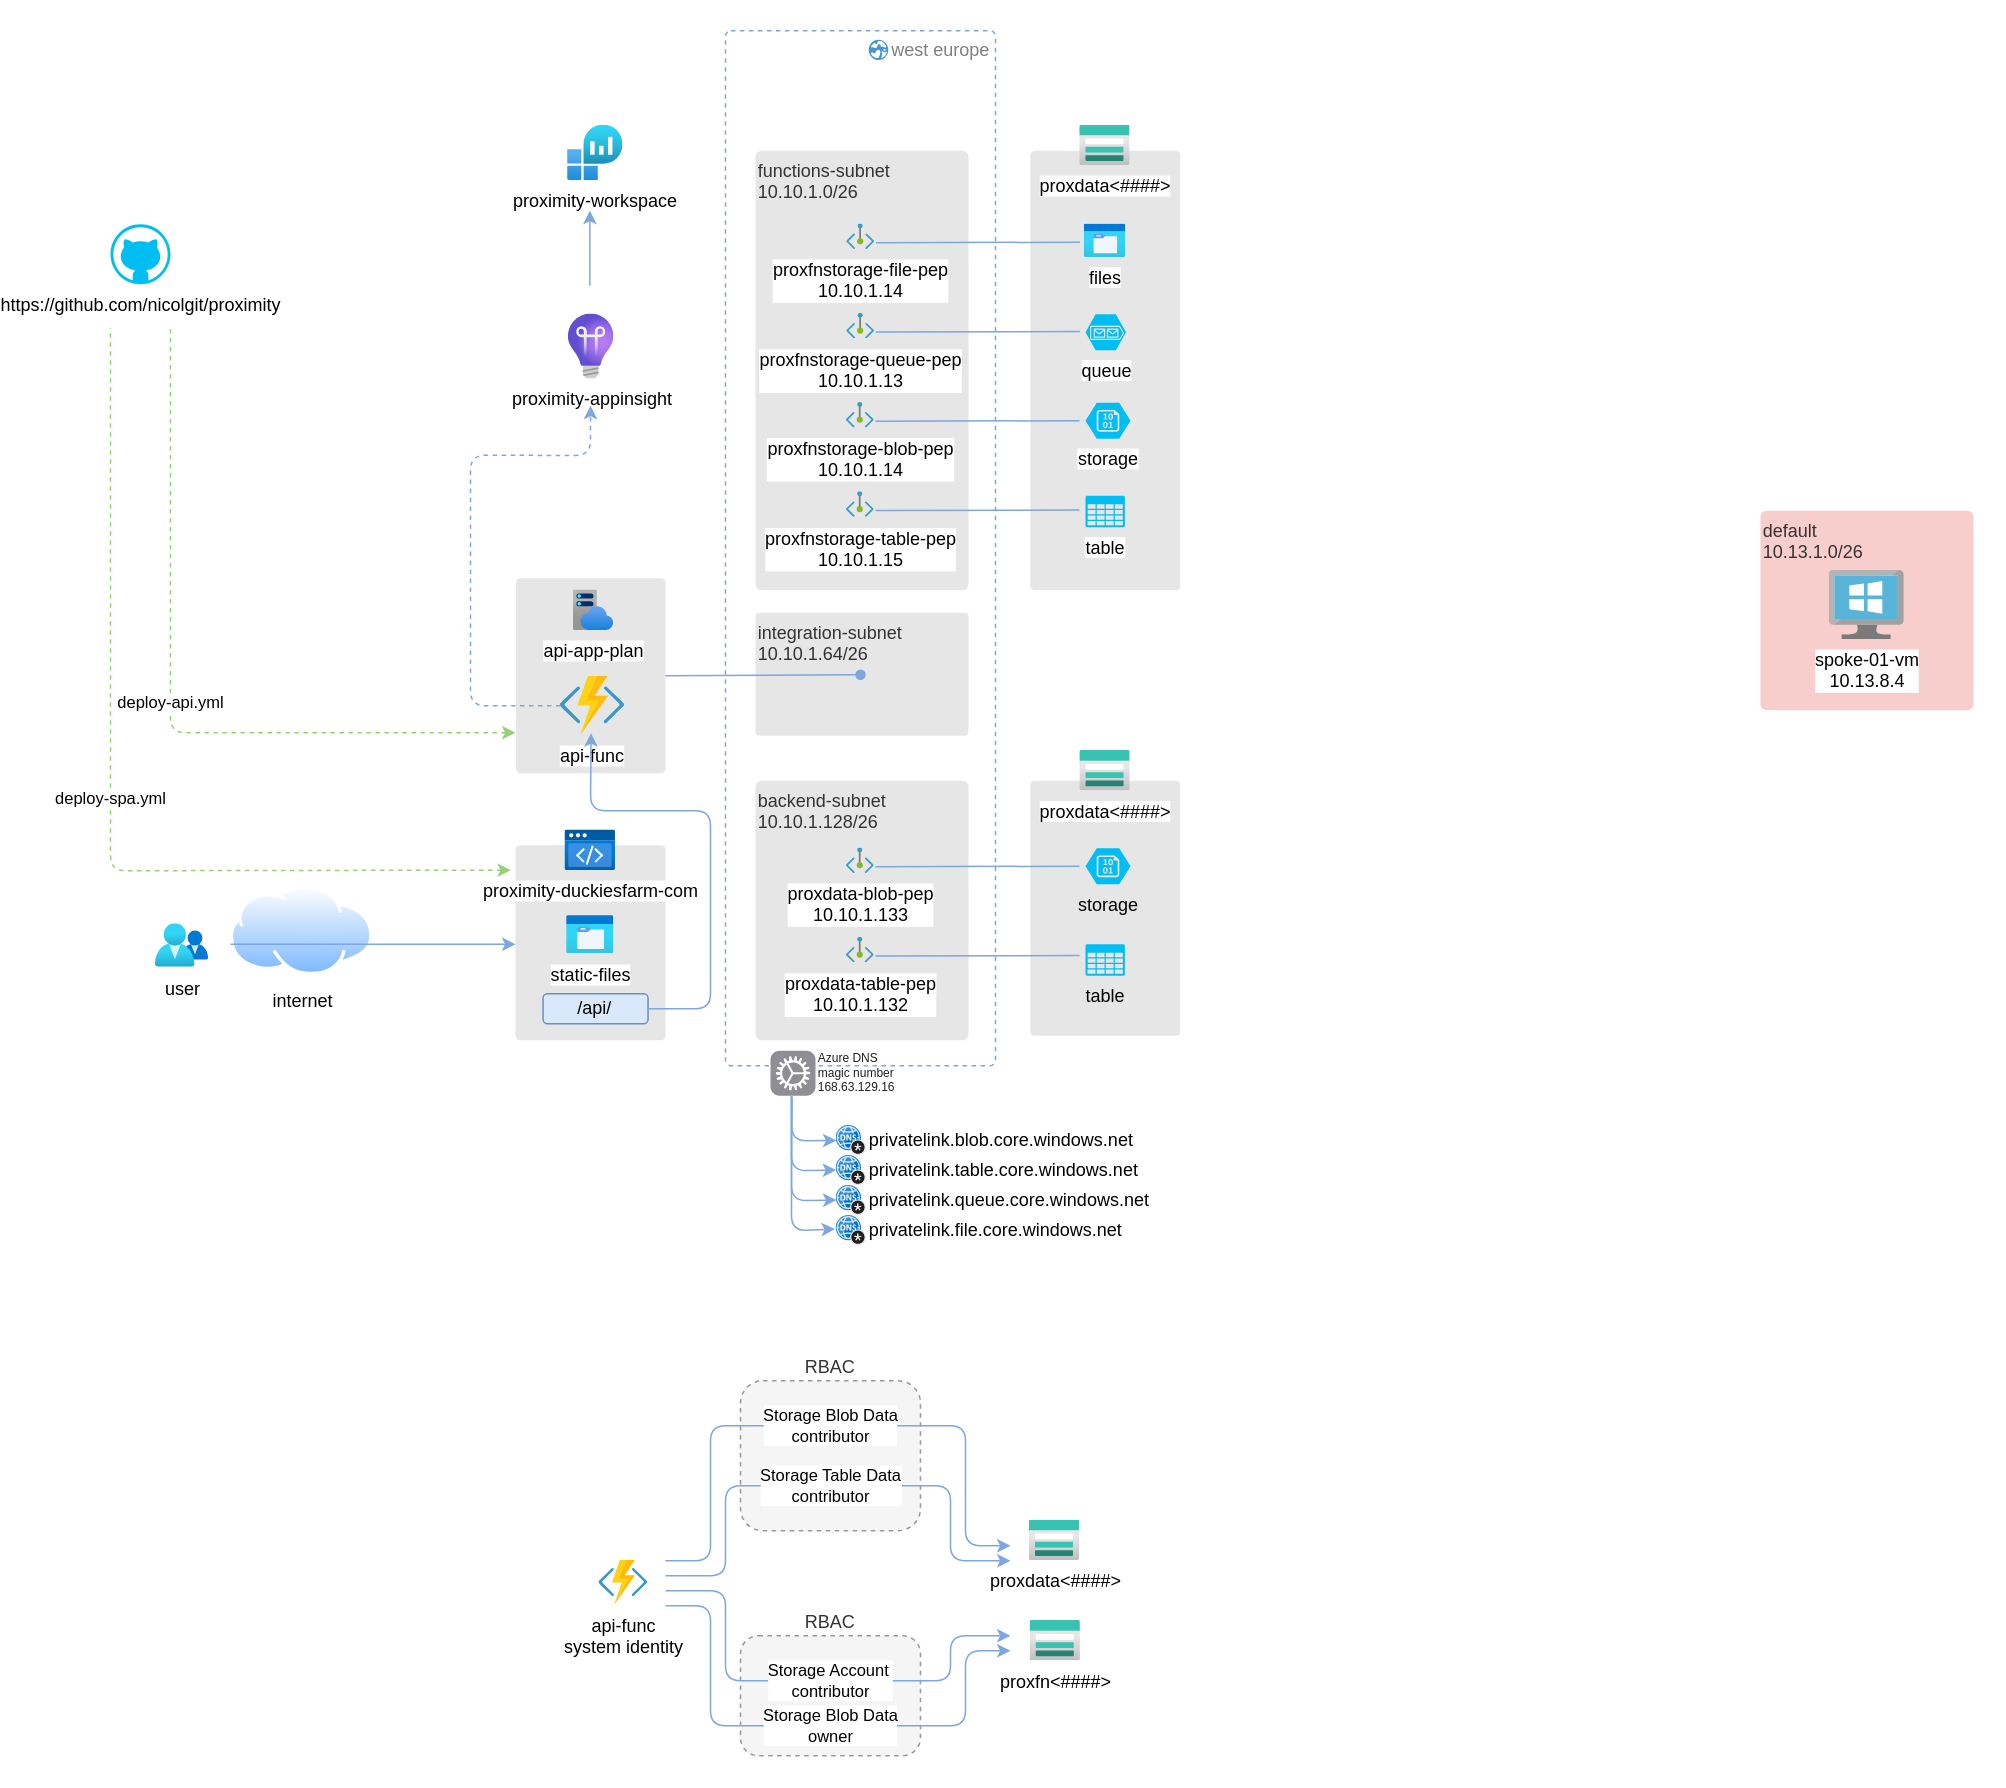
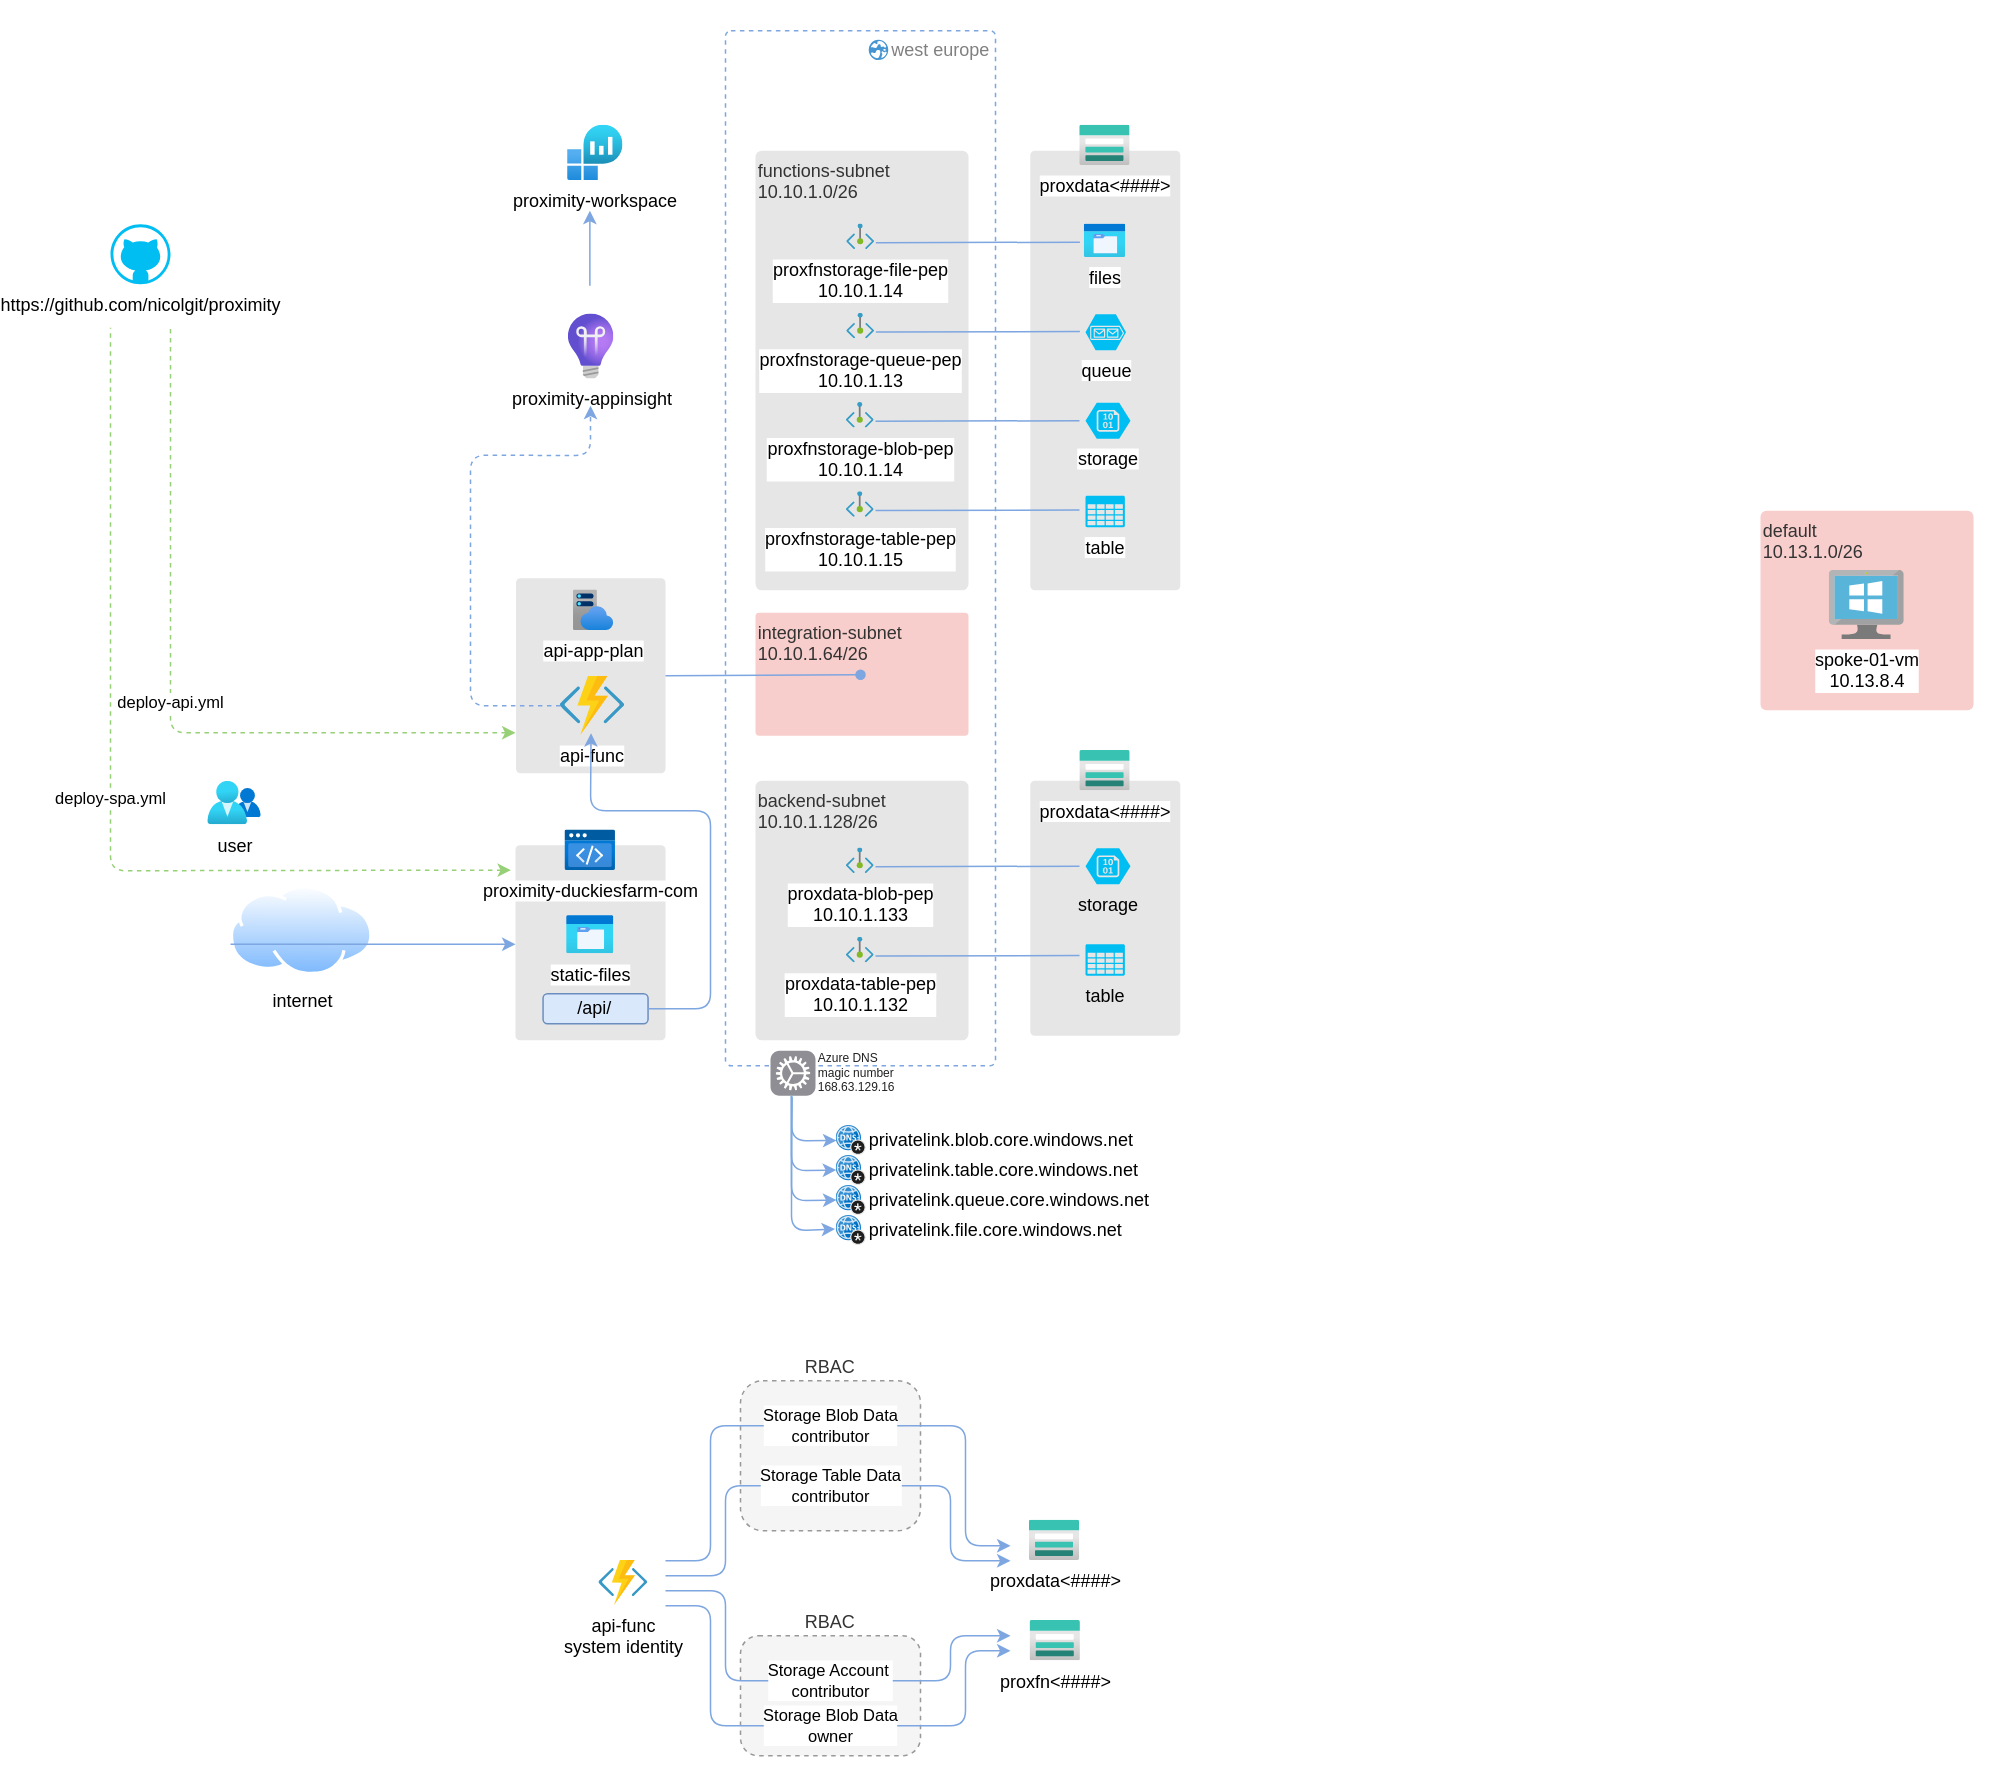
node "integration-subnet 10.10.1.64/26": fillcolor #e6e6e6 -> #f8cecc
node "user": moved (182, 946) -> (235, 803)
